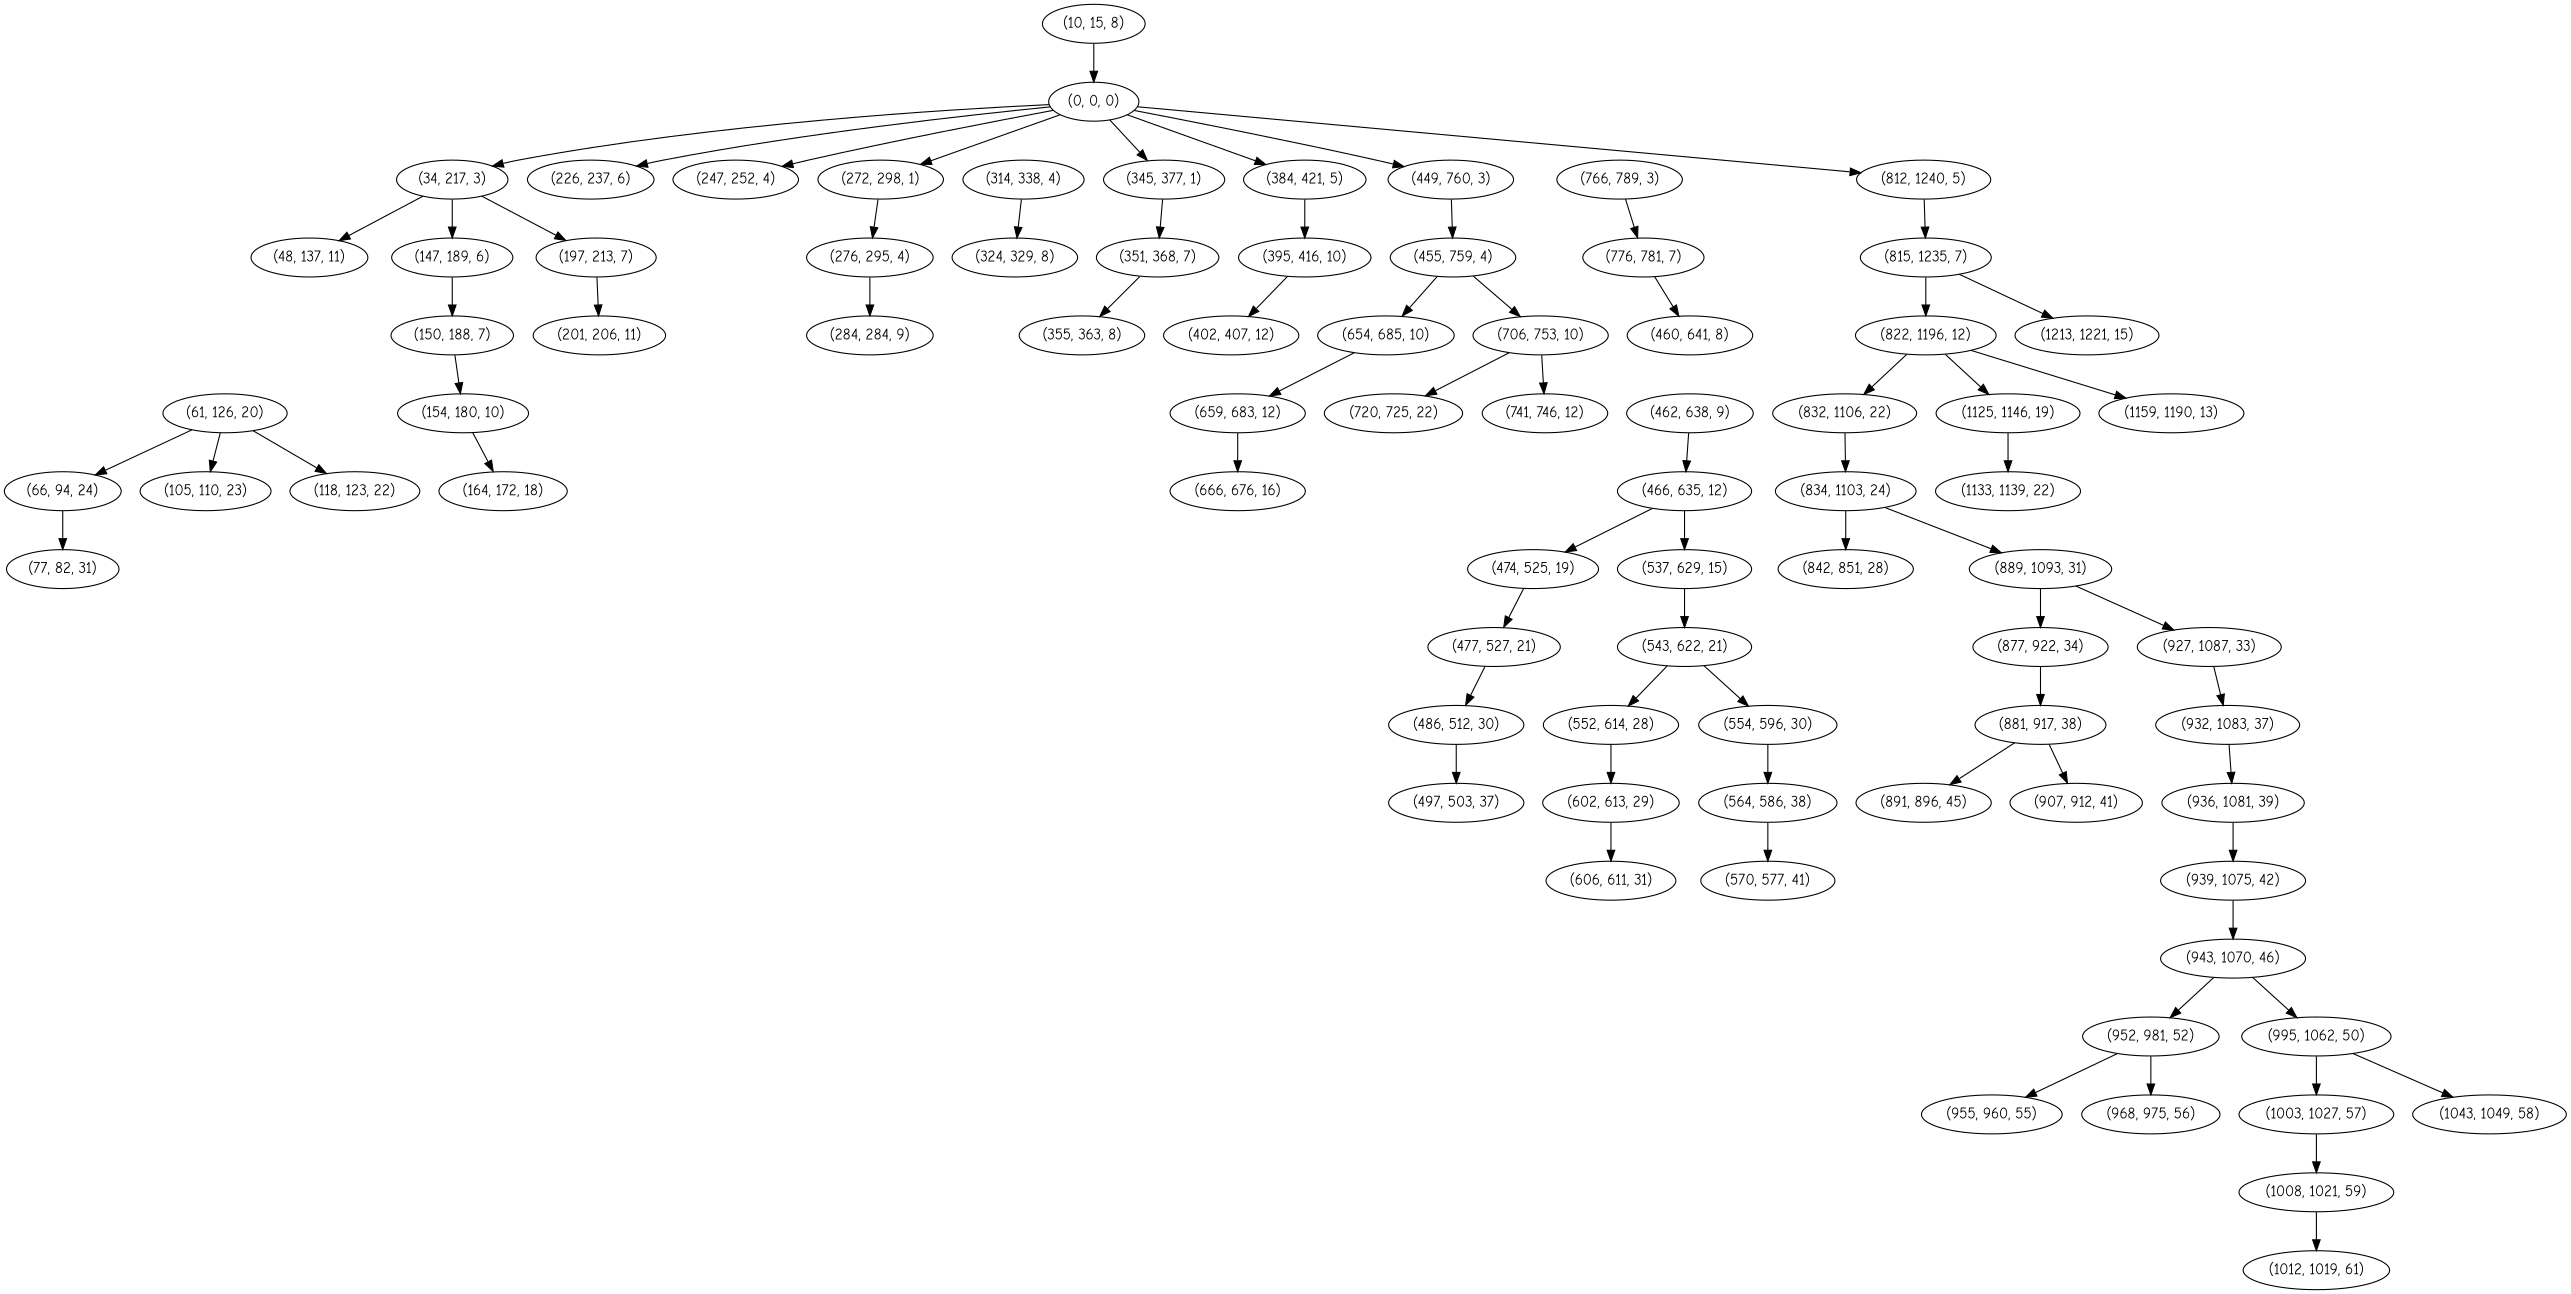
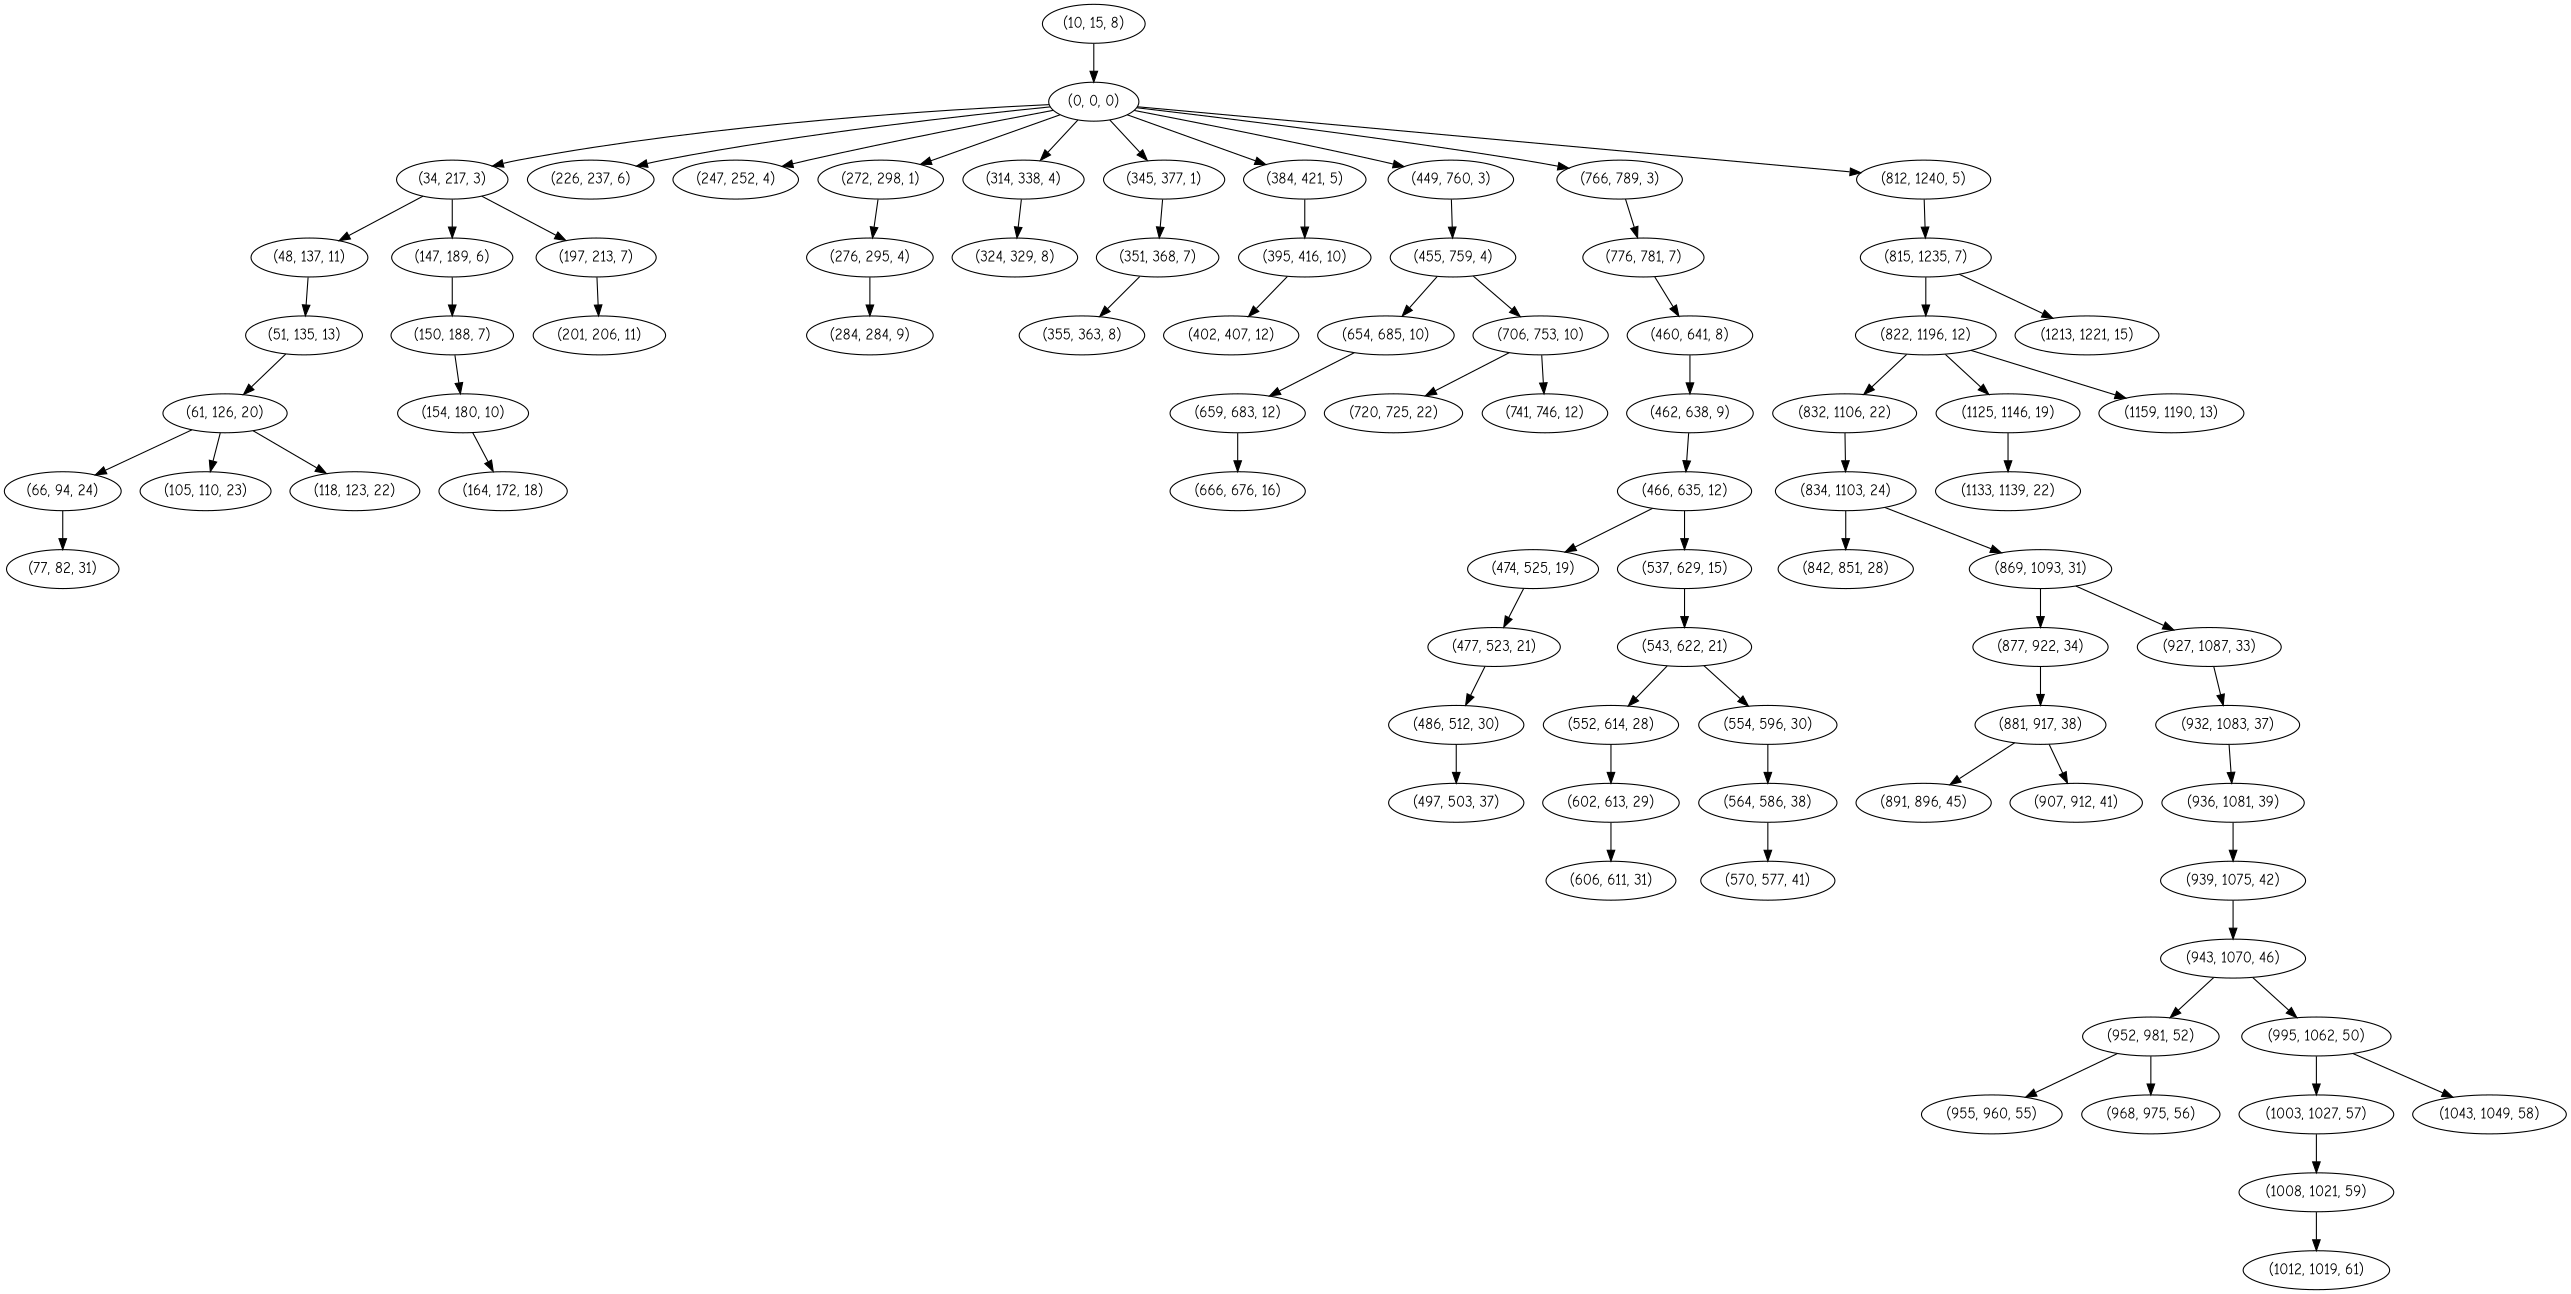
edge "(0, 0, 0)" -> "(766, 789, 3)": added
edge "(0, 0, 0)" -> "(314, 338, 4)": added
node "(51, 135, 13)": added
edge "(460, 641, 8)" -> "(462, 638, 9)": added
node "(889, 1093, 31)": label "(889, 1093, 31)" -> "(869, 1093, 31)"
node "(477, 527, 21)": label "(477, 527, 21)" -> "(477, 523, 21)"
